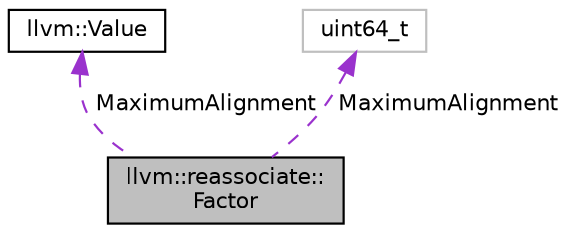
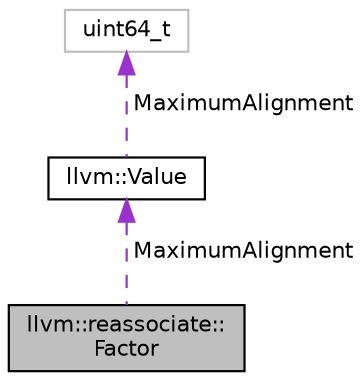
edge "llvm::reassociate:: Factor" -> "uint64_t": now "llvm::Value" -> "uint64_t"
